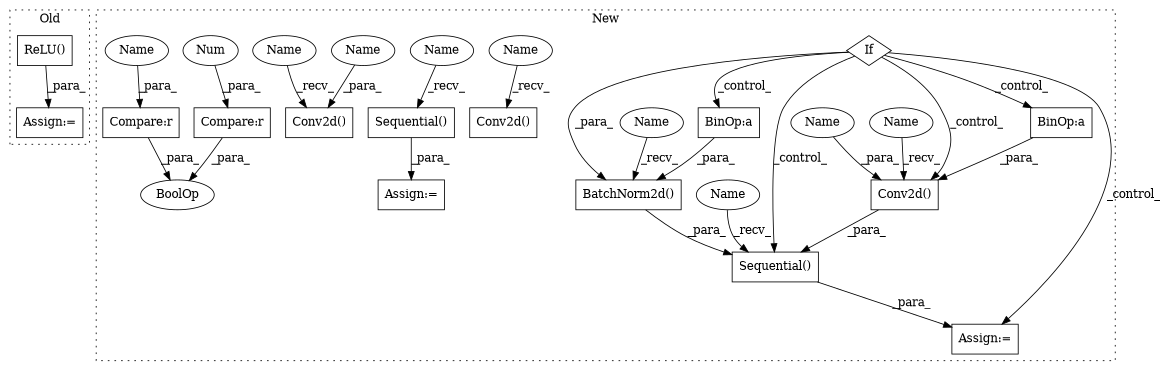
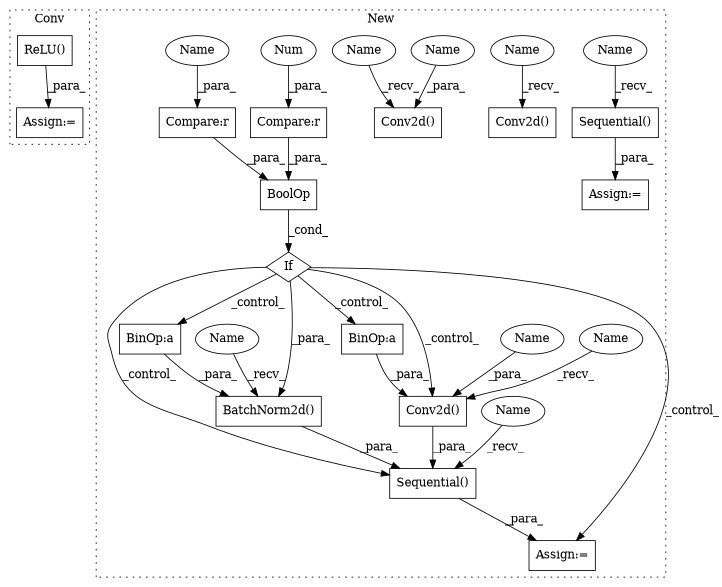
cluster "Old": label "Old" -> "Conv"
node "BoolOp": shape ellipse -> box
edge "BoolOp" -> "If": added, label "_cond_"
